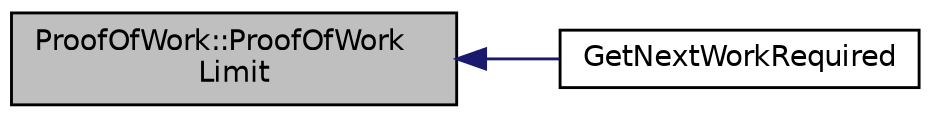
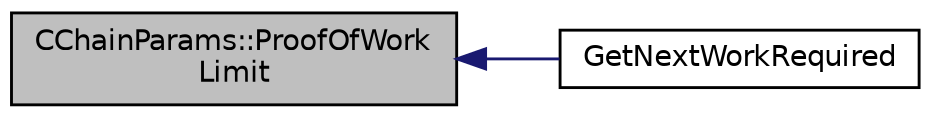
node "ProofOfWork::ProofOfWork Limit": label "ProofOfWork::ProofOfWork Limit" -> "CChainParams::ProofOfWork Limit"
